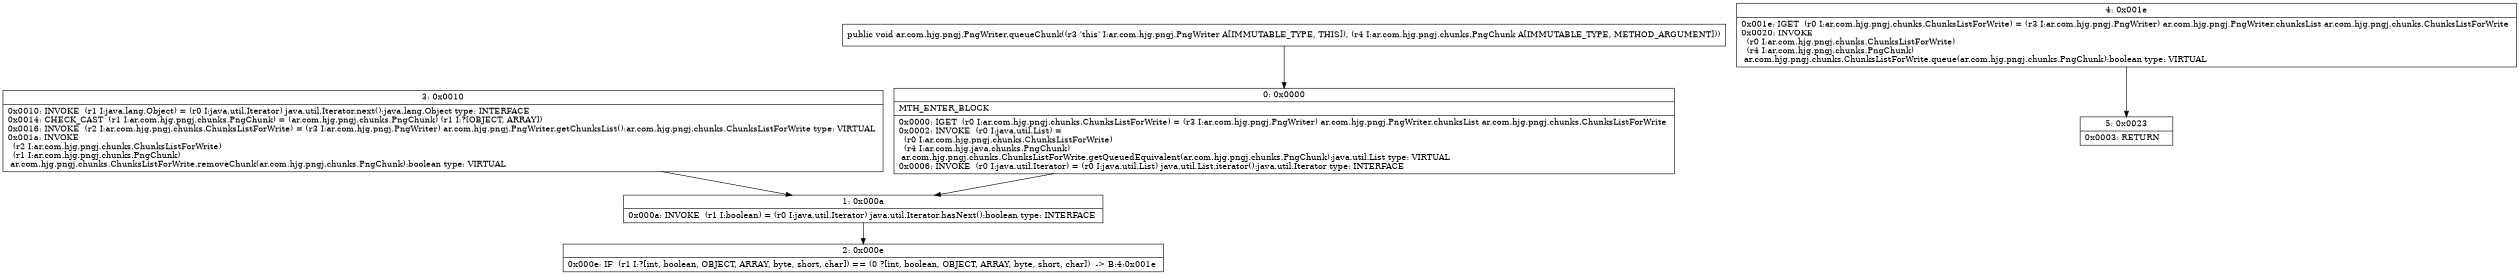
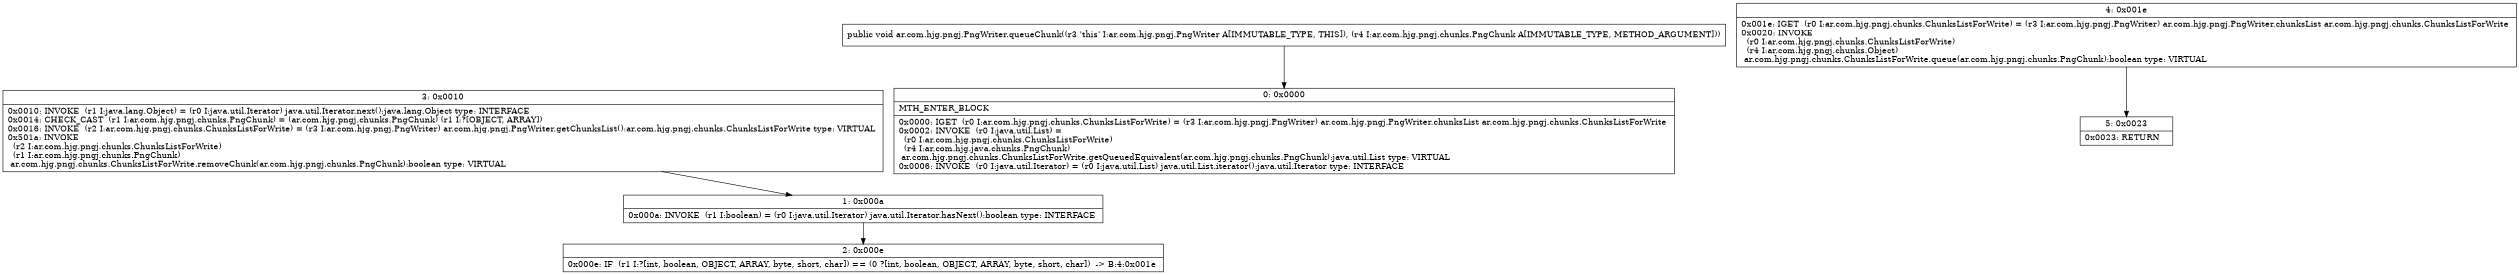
node "4: 0x001e": text "(r4 I:ar.com.hjg.pngj.chunks.PngChunk)" -> "(r4 I:ar.com.hjg.pngj.chunks.Object)"
node "3: 0x0010": text "0x001a: INVOKE" -> "0x501a: INVOKE"
node "5: 0x0023": text "0x0003: RETURN" -> "0x0023: RETURN"
edge "0: 0x0000" -> "1: 0x000a": removed
